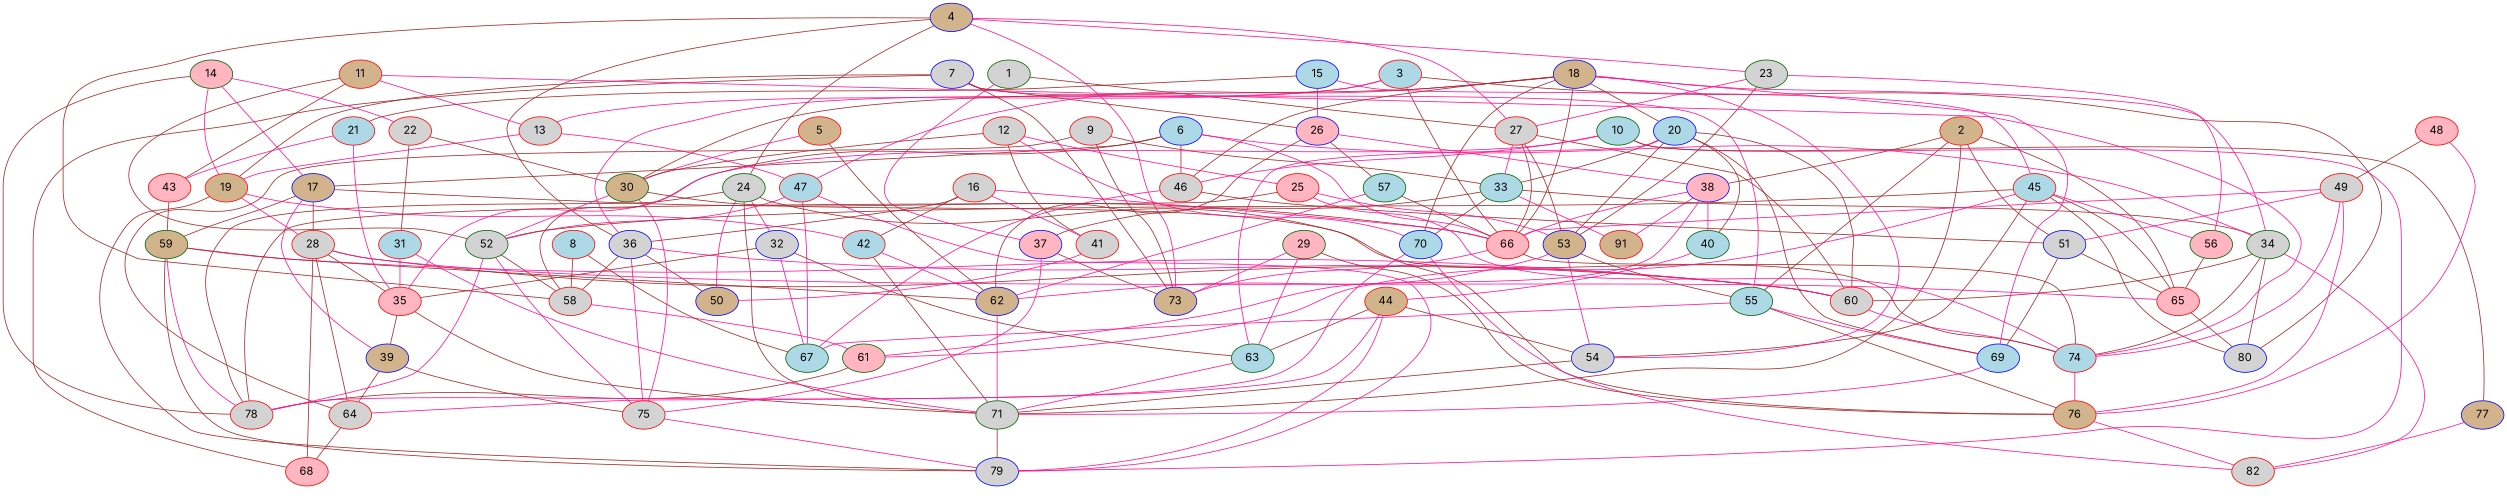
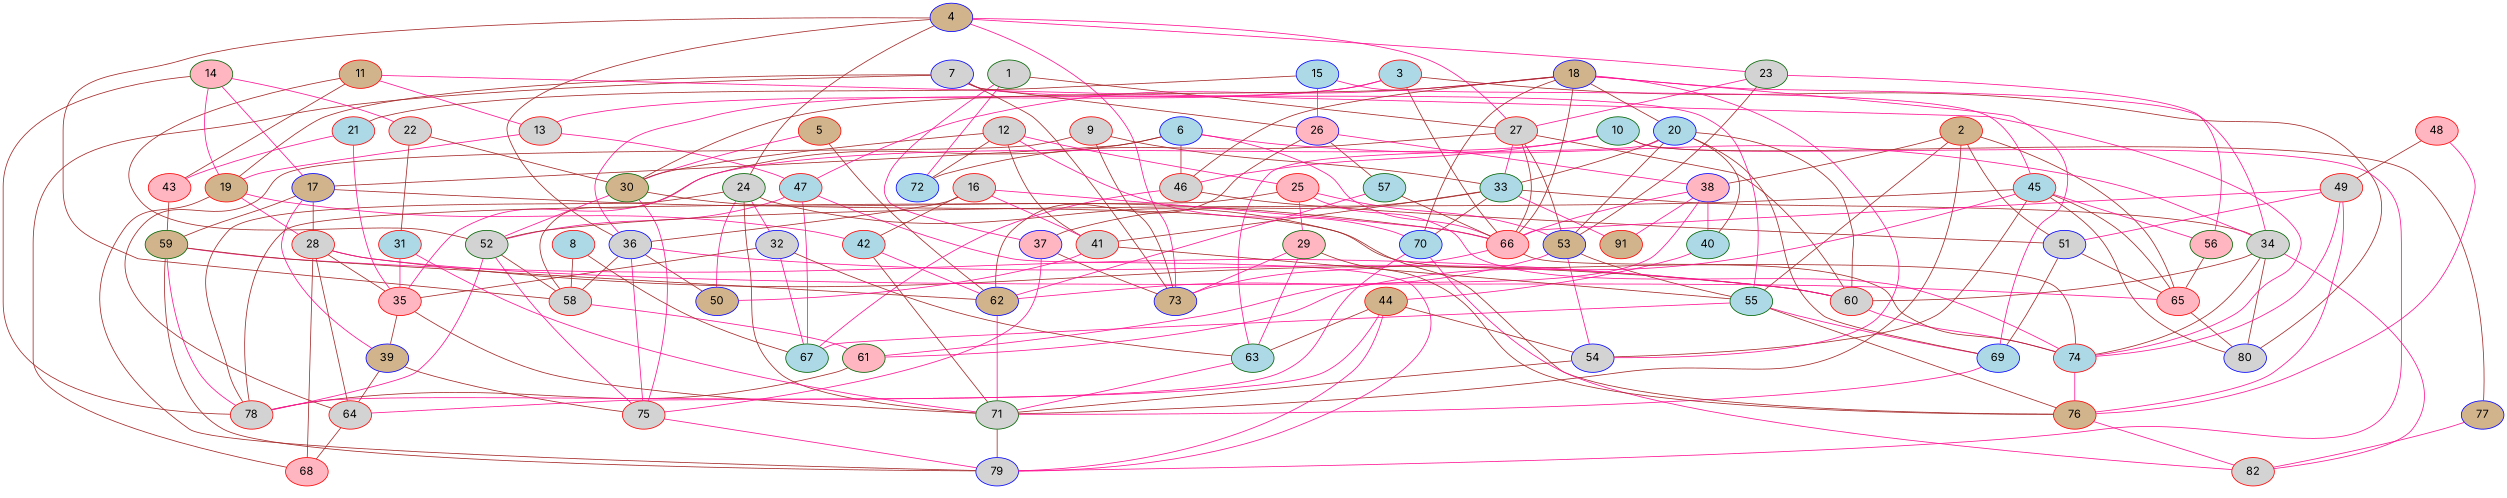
node "72": added
edge "33" -- "41": added
edge "25" -- "29": added
edge "41" -- "55": added
